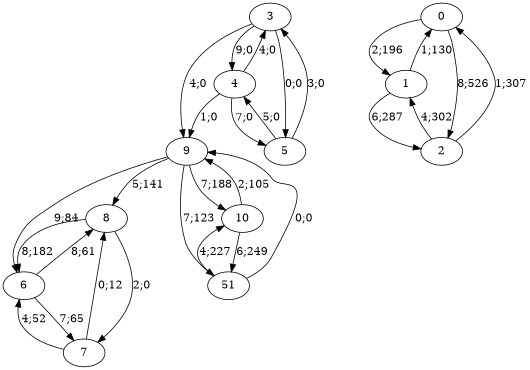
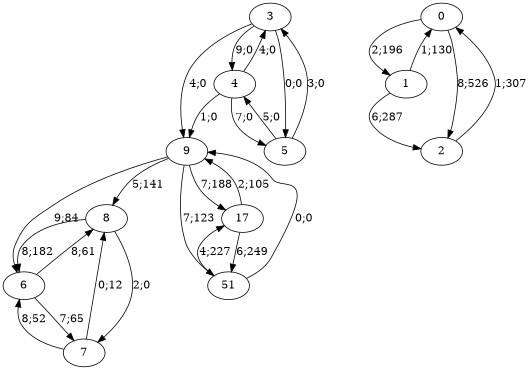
edge "2" -> "1": removed, label "4;302"
node "10": label "10" -> "17"
edge "7" -> "6": label "4;52" -> "8;52"
